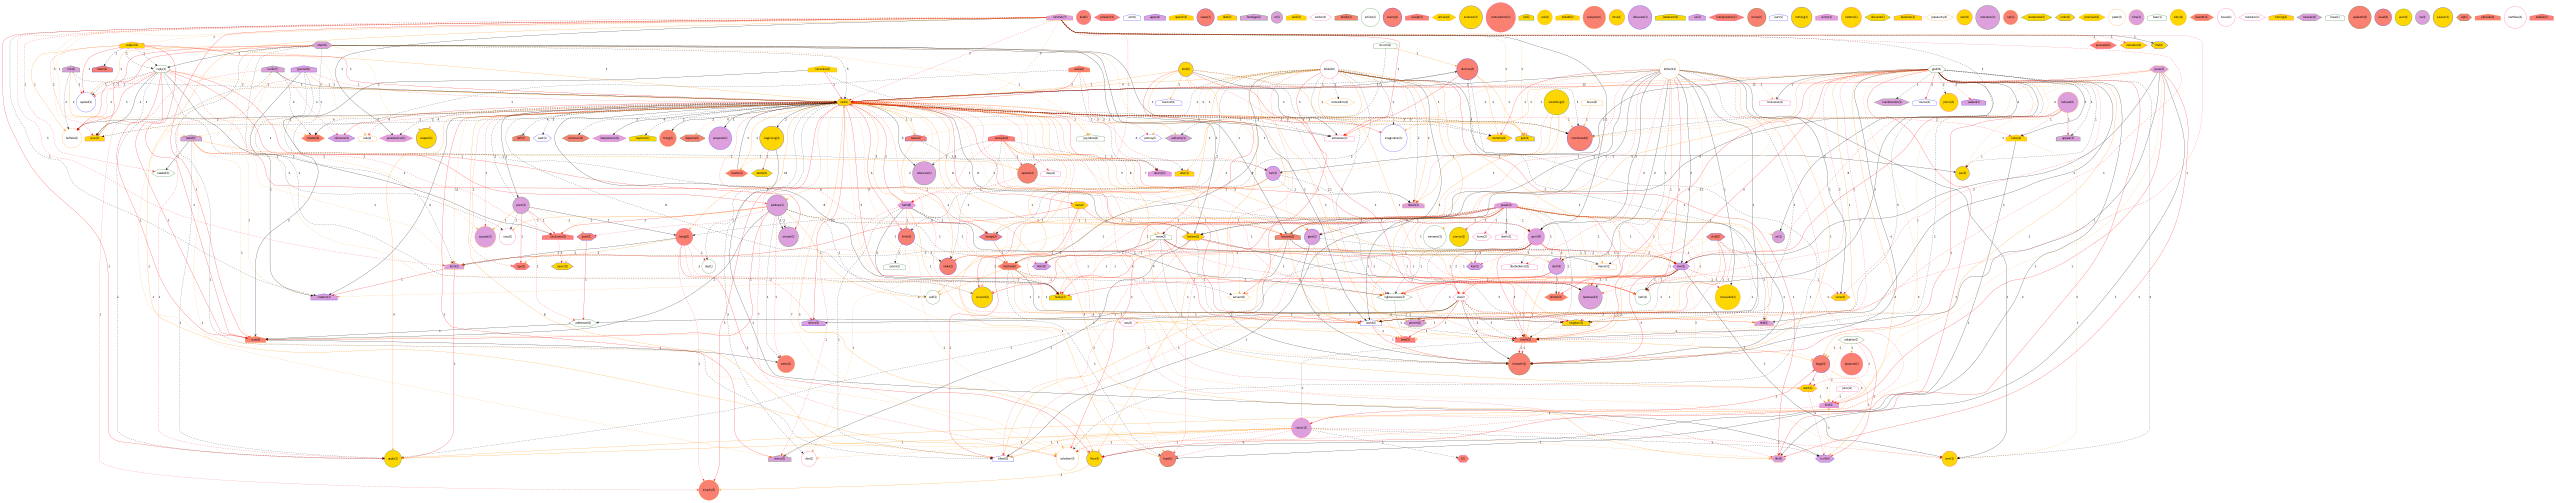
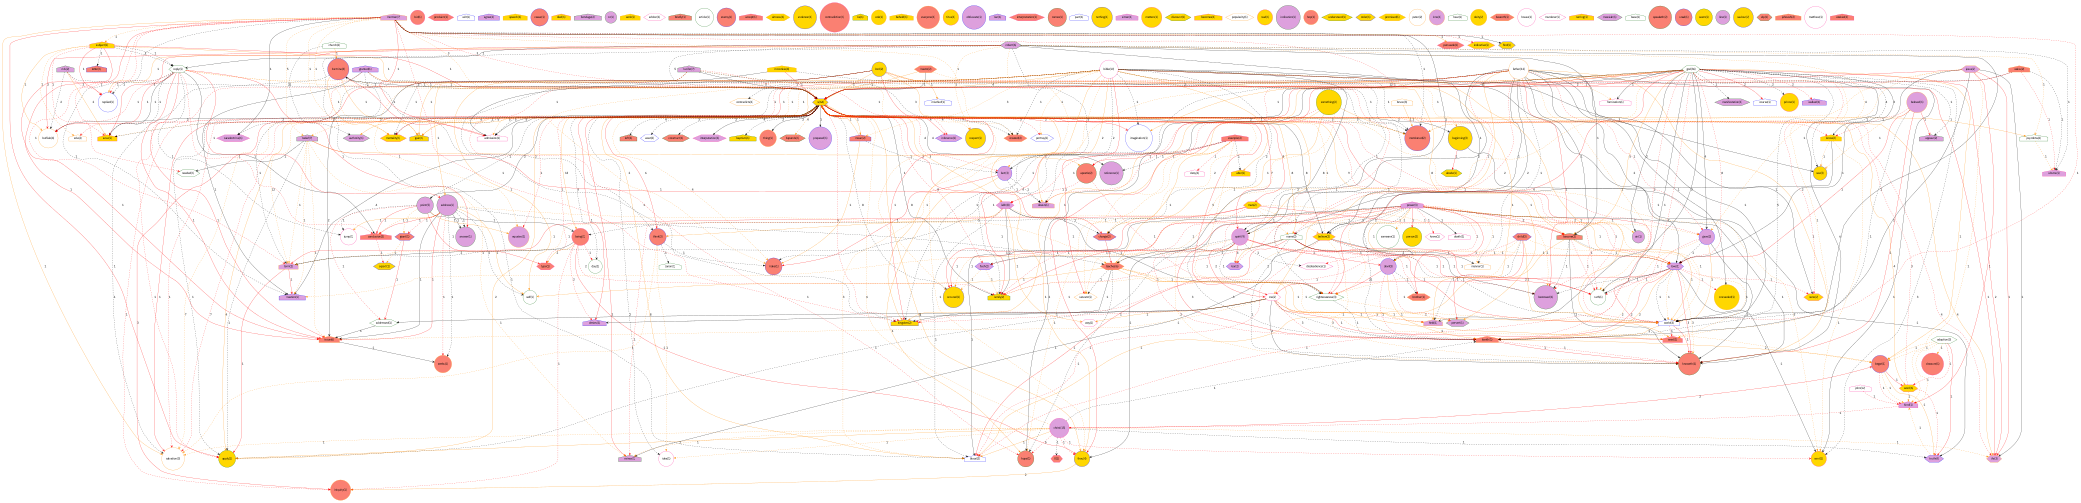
node "testament(1)": removed
edge "beginning(3)" -> "creator(2)": reversed
node "disobedience(1)": shape house -> hexagon
